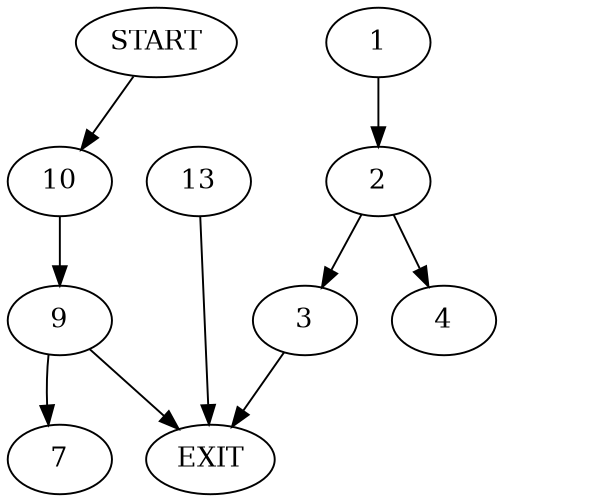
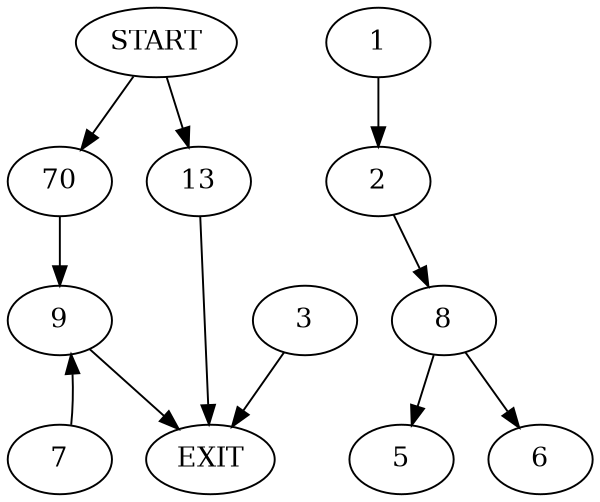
edge "START" -> "13": added
node "10": label "10" -> "70"
edge "2" -> "3": removed
node "4": label "4" -> "8"
edge "9" -> "7": reversed
node "5": added
node "6": added
